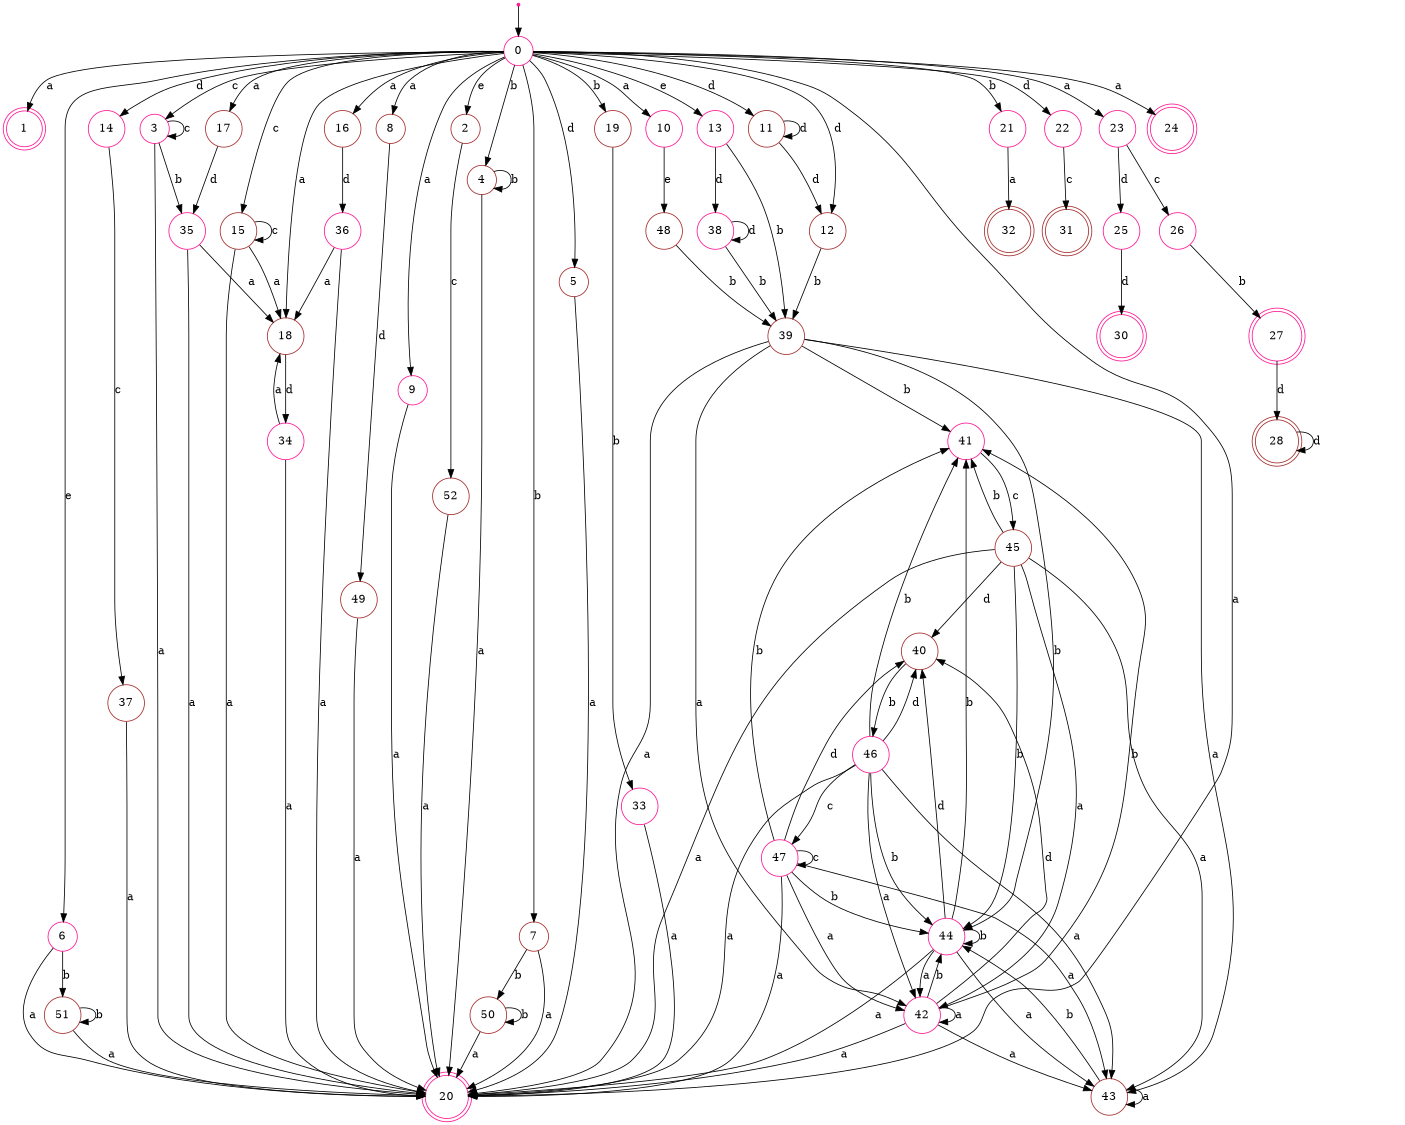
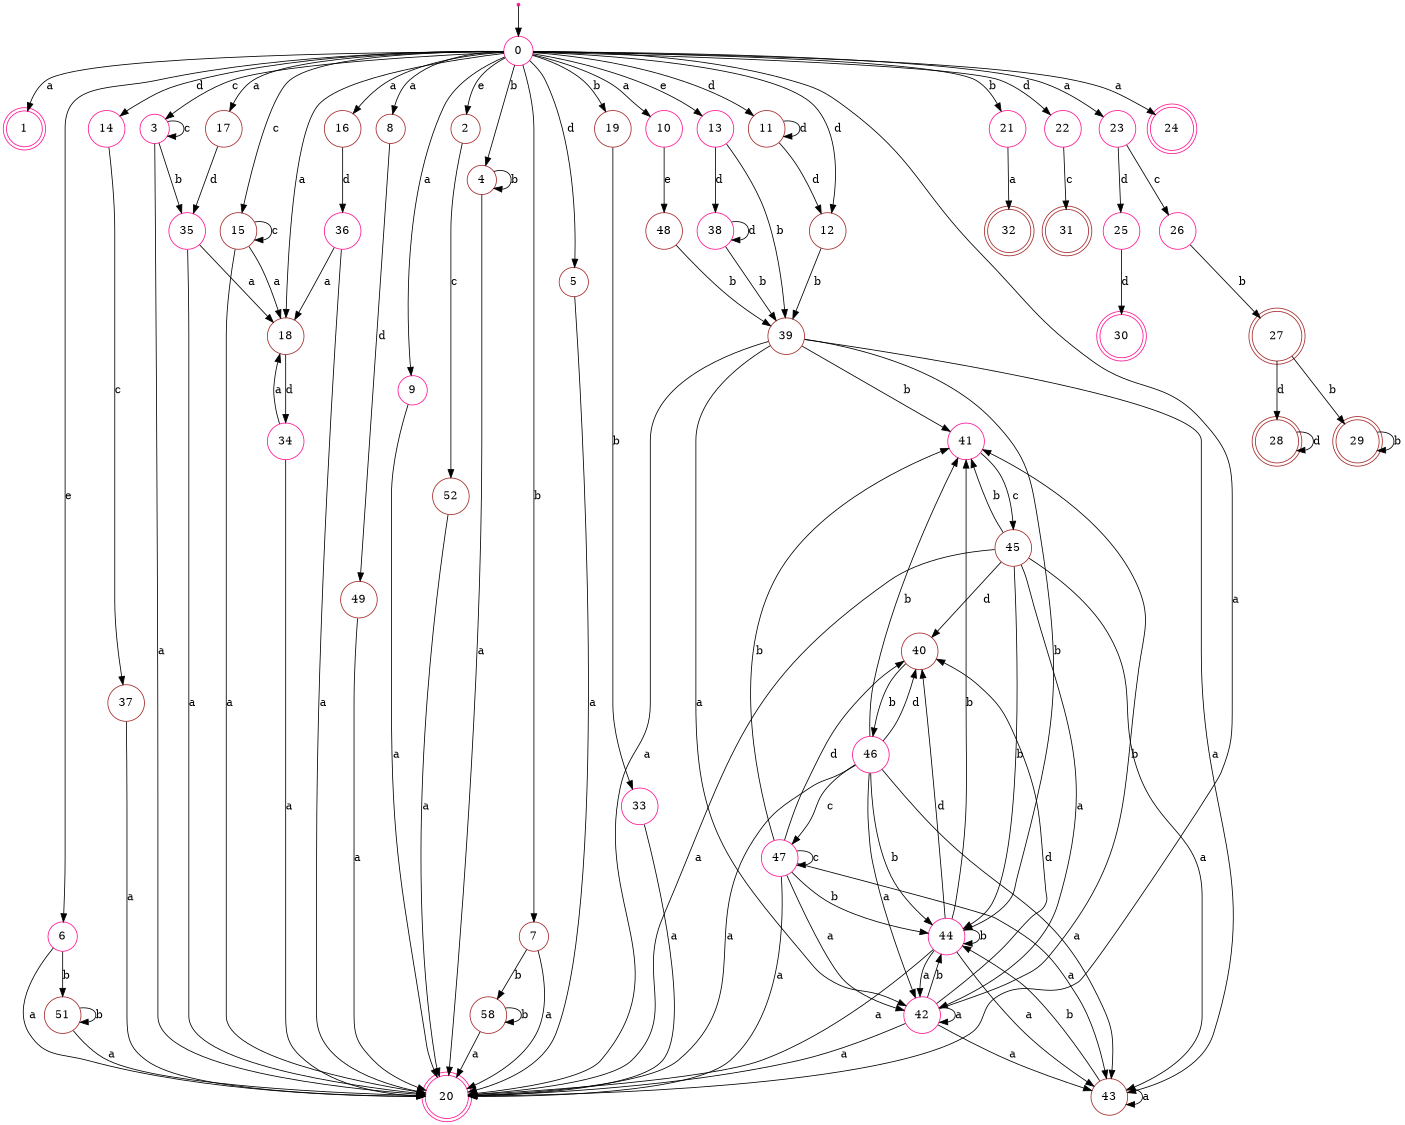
node "27": color deeppink -> brown
node "29": added
node "50": label "50" -> "58"
